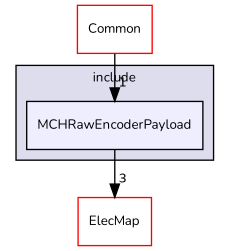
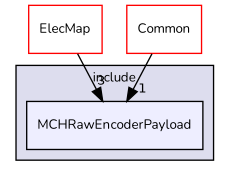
edge "MCHRawEncoderPayload" -> "ElecMap": reversed
